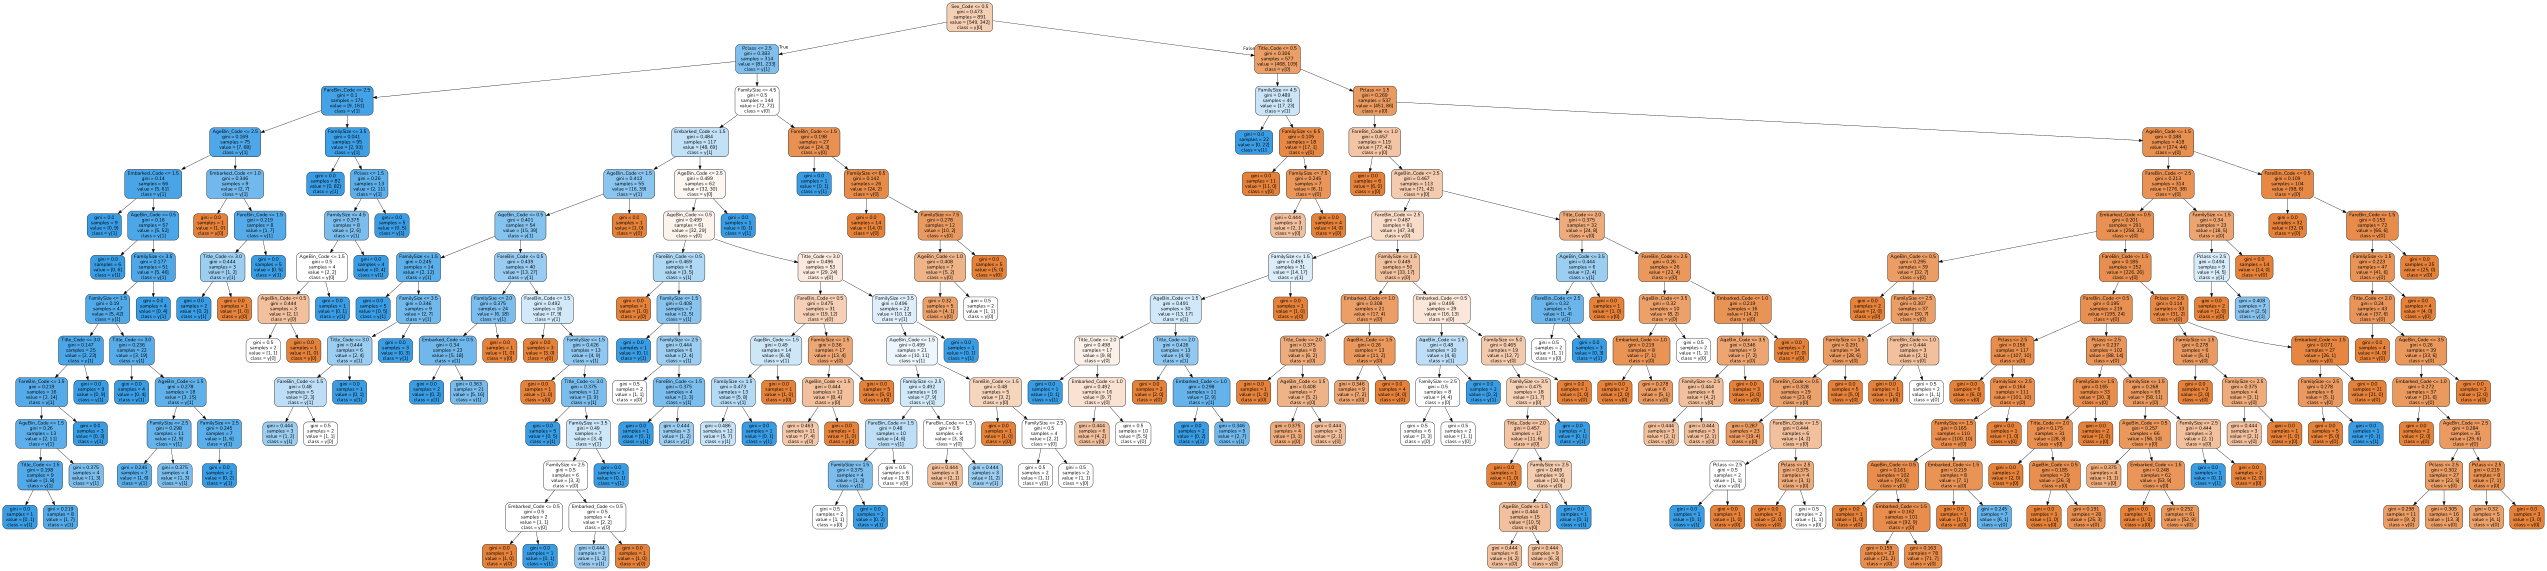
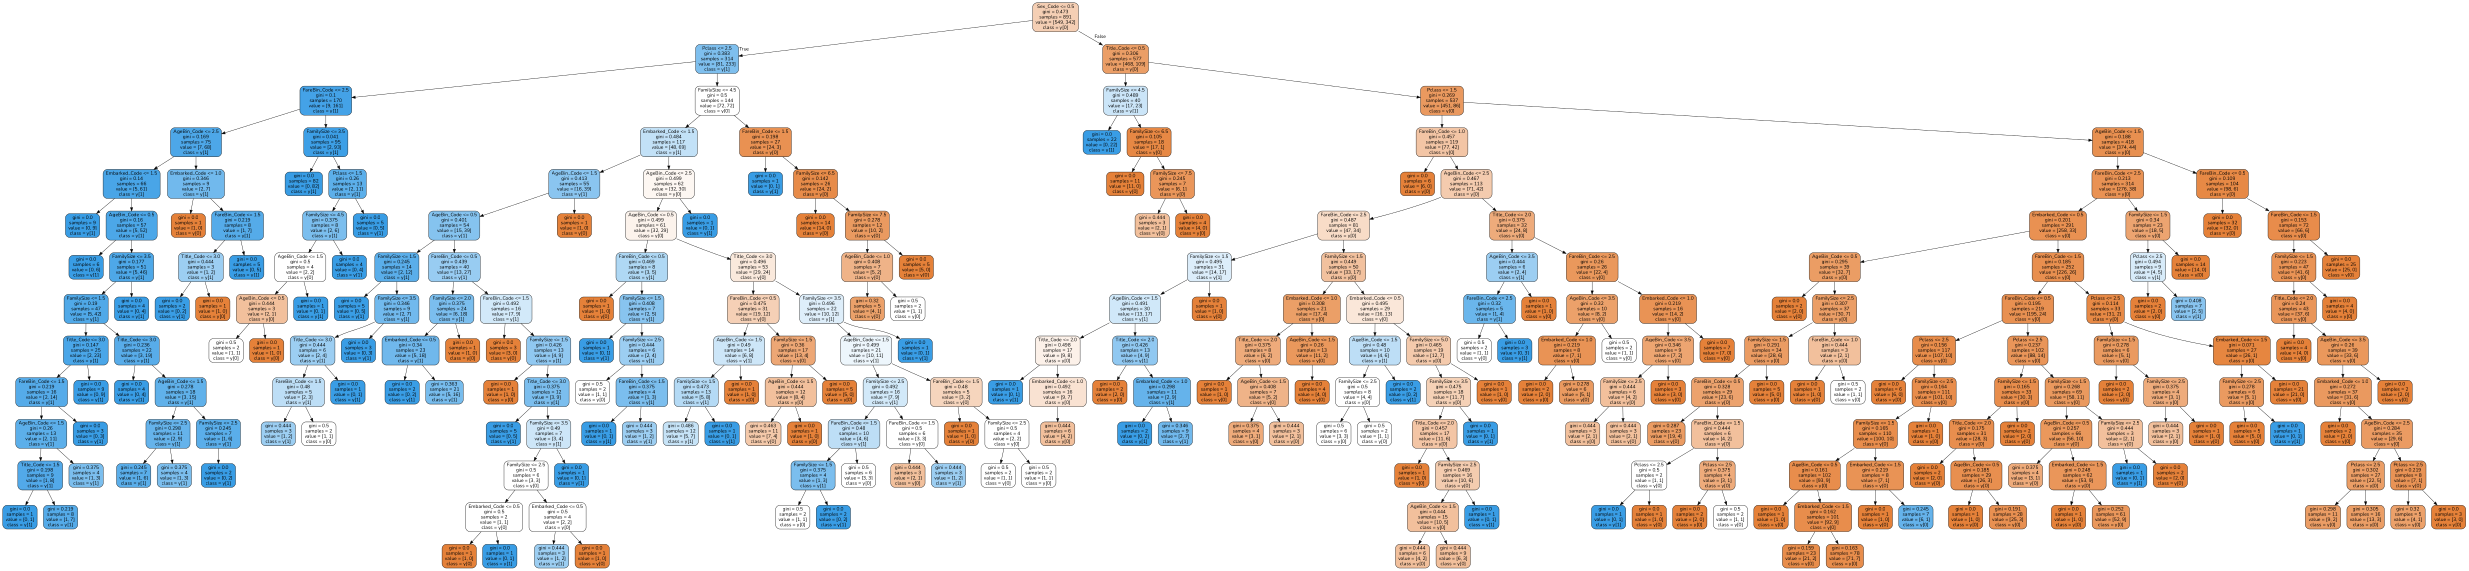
node "gini = 0.346 samples = 9 value = [7, 2] class = y[0]": removed
node "gini = 0.5 samples = 10 value = [5, 5] class = y[0]": removed
